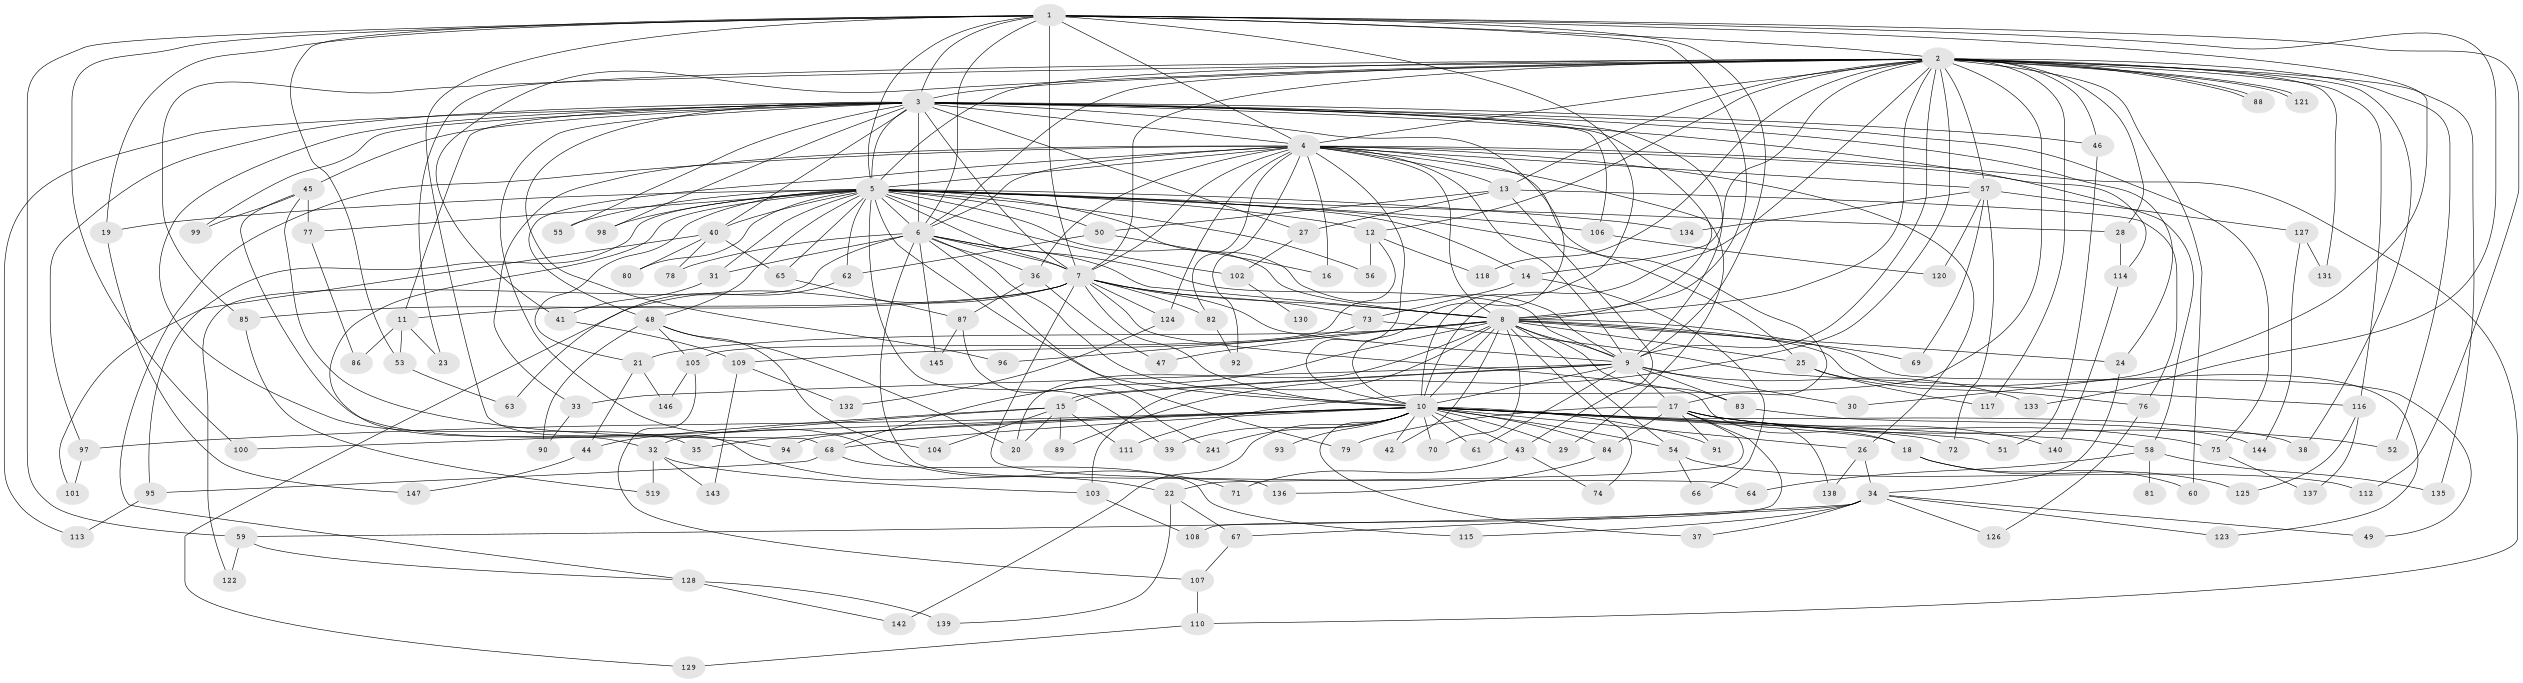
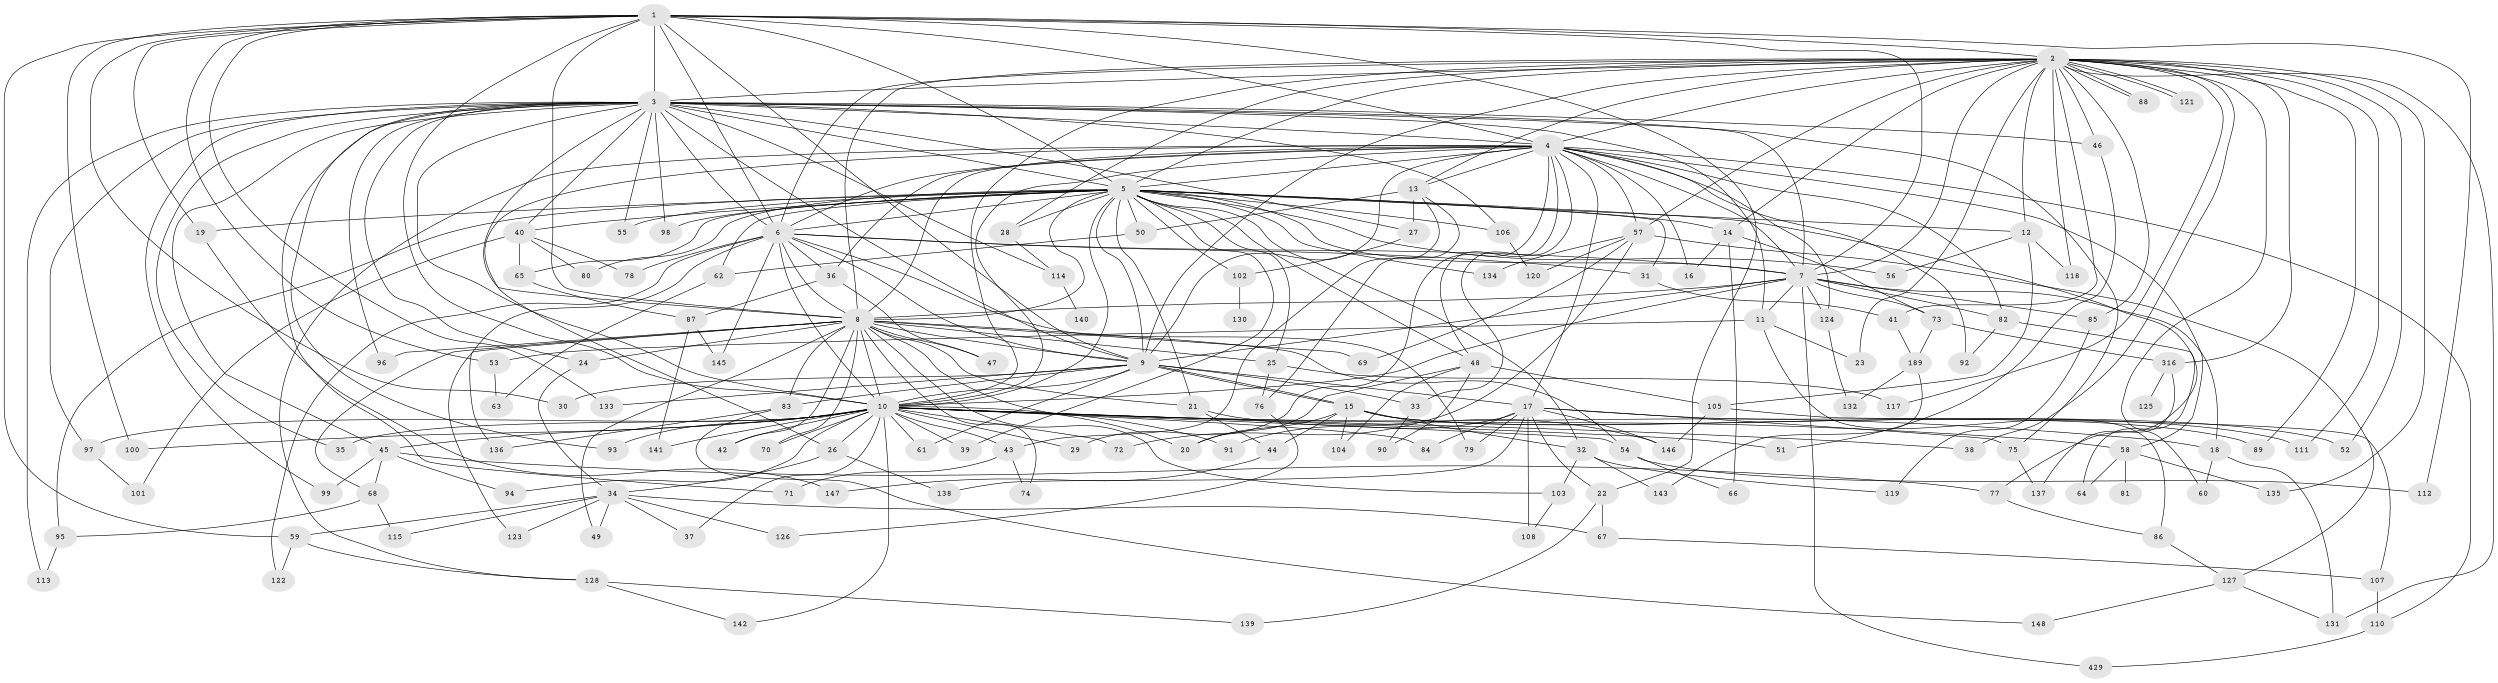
edge "3" -- "93": added
edge "50" -- "16": now "14" -- "16"
node "109": label "109" -> "189"
node "116": label "116" -> "316"
edge "10" -- "68": now "10" -- "45"
edge "17" -- "140": now "17" -- "146"
node "241": label "241" -> "141"
node "144": label "144" -> "148"
edge "18" -- "125": now "18" -- "131"
edge "7" -- "64": now "82" -- "64"
edge "84" -- "136": now "83" -- "136"
node "519": label "519" -> "119"
edge "86" -- "127": added
node "129": label "129" -> "429"
